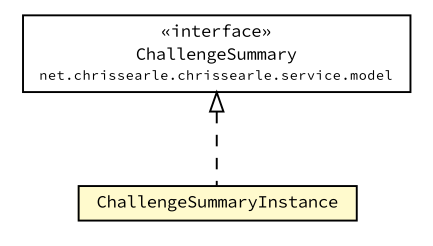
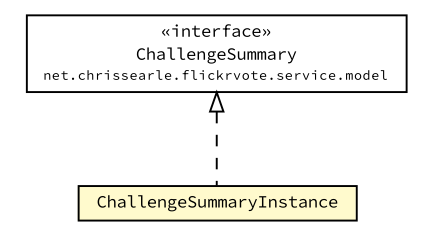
node "ChallengeSummary": text "net.chrissearle.chrissearle.service.model" -> "net.chrissearle.flickrvote.service.model"
